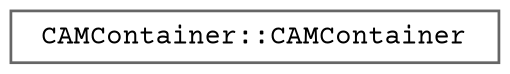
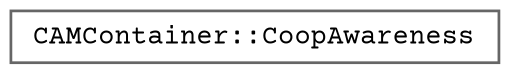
node "CAMContainer::CAMContainer": label "CAMContainer::CAMContainer" -> "CAMContainer::CoopAwareness"
